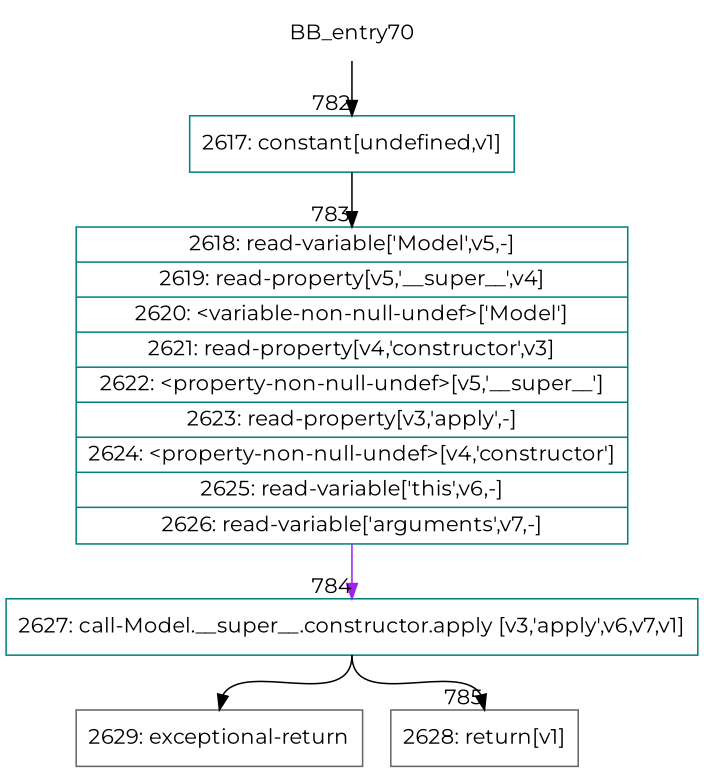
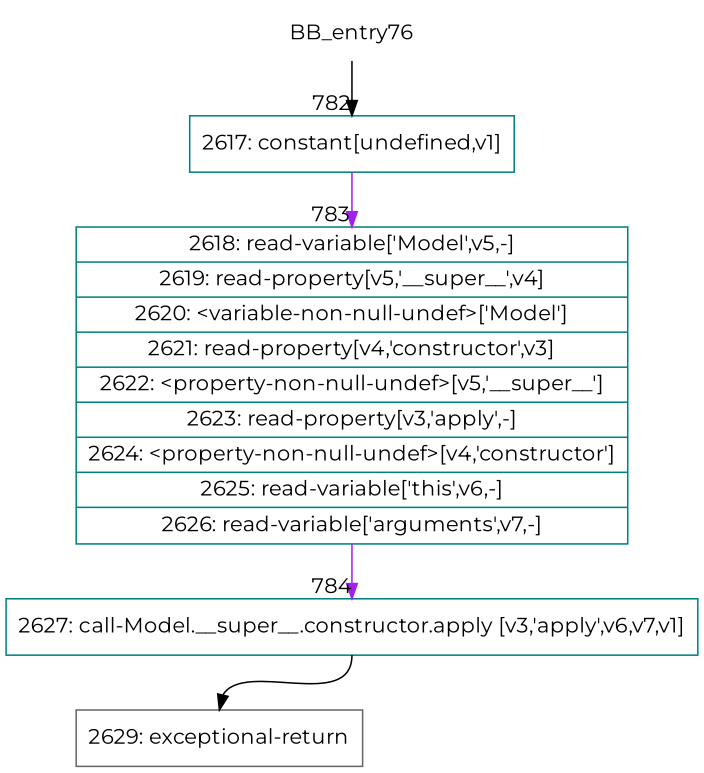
node "BB_entry70": label "BB_entry70" -> "BB_entry76"
edge "2617: constant[undefined,v1]" -> "2618: read-variable['Model',v5,-]": color black -> purple
node "2628: return[v1]": removed
